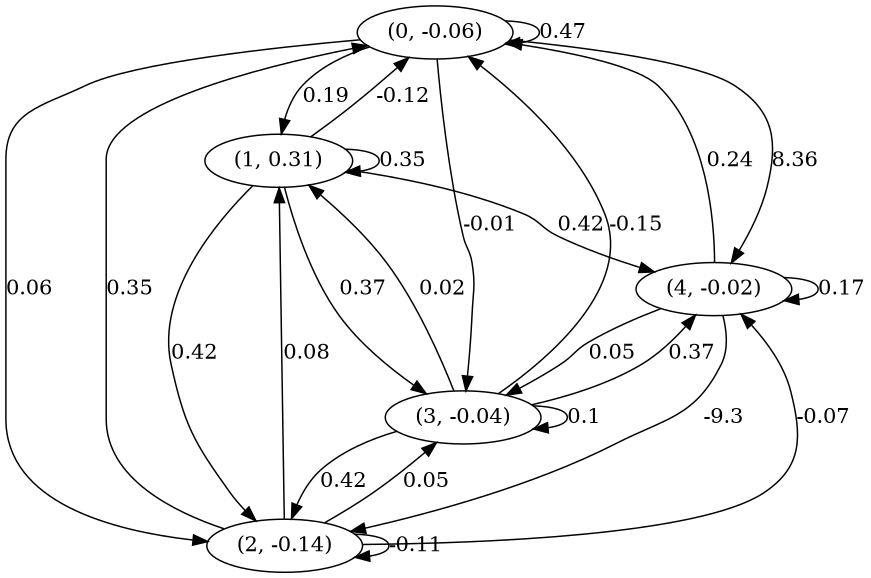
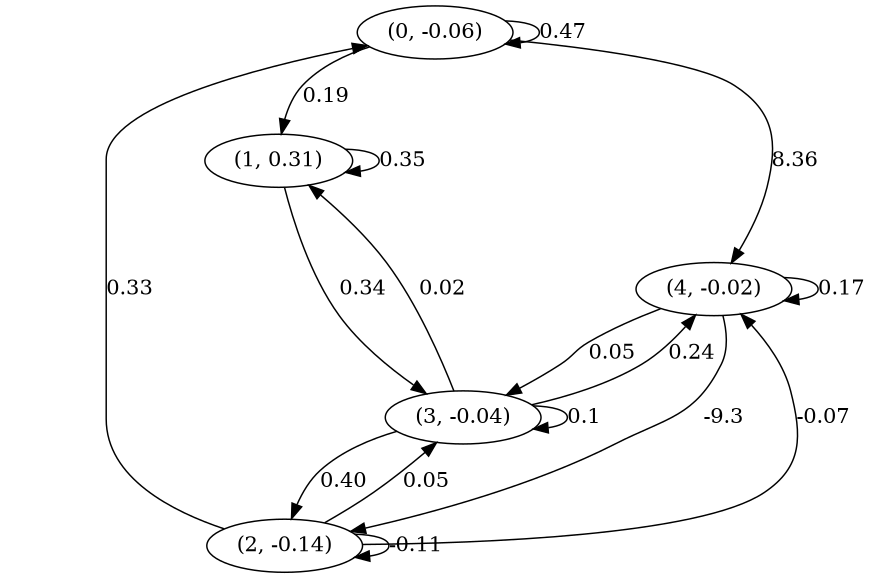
edge "(1, 0.31)" -> "(0, -0.06)": removed, label "-0.12"
edge "(4, -0.02)" -> "(0, -0.06)": removed, label "0.24"
edge "(1, 0.31)" -> "(4, -0.02)": removed, label "0.42"
edge "(0, -0.06)" -> "(2, -0.14)": removed, label "0.06"
edge "(0, -0.06)" -> "(3, -0.04)": removed, label "-0.01"
edge "(3, -0.04)" -> "(0, -0.06)": removed, label "-0.15"
edge "(2, -0.14)" -> "(0, -0.06)": label "0.35" -> "0.33"
edge "(1, 0.31)" -> "(3, -0.04)": label "0.37" -> "0.34"
edge "(1, 0.31)" -> "(2, -0.14)": removed, label "0.42"
edge "(3, -0.04)" -> "(4, -0.02)": label "0.37" -> "0.24"
edge "(2, -0.14)" -> "(1, 0.31)": removed, label "0.08"
edge "(3, -0.04)" -> "(2, -0.14)": label "0.42" -> "0.40"
